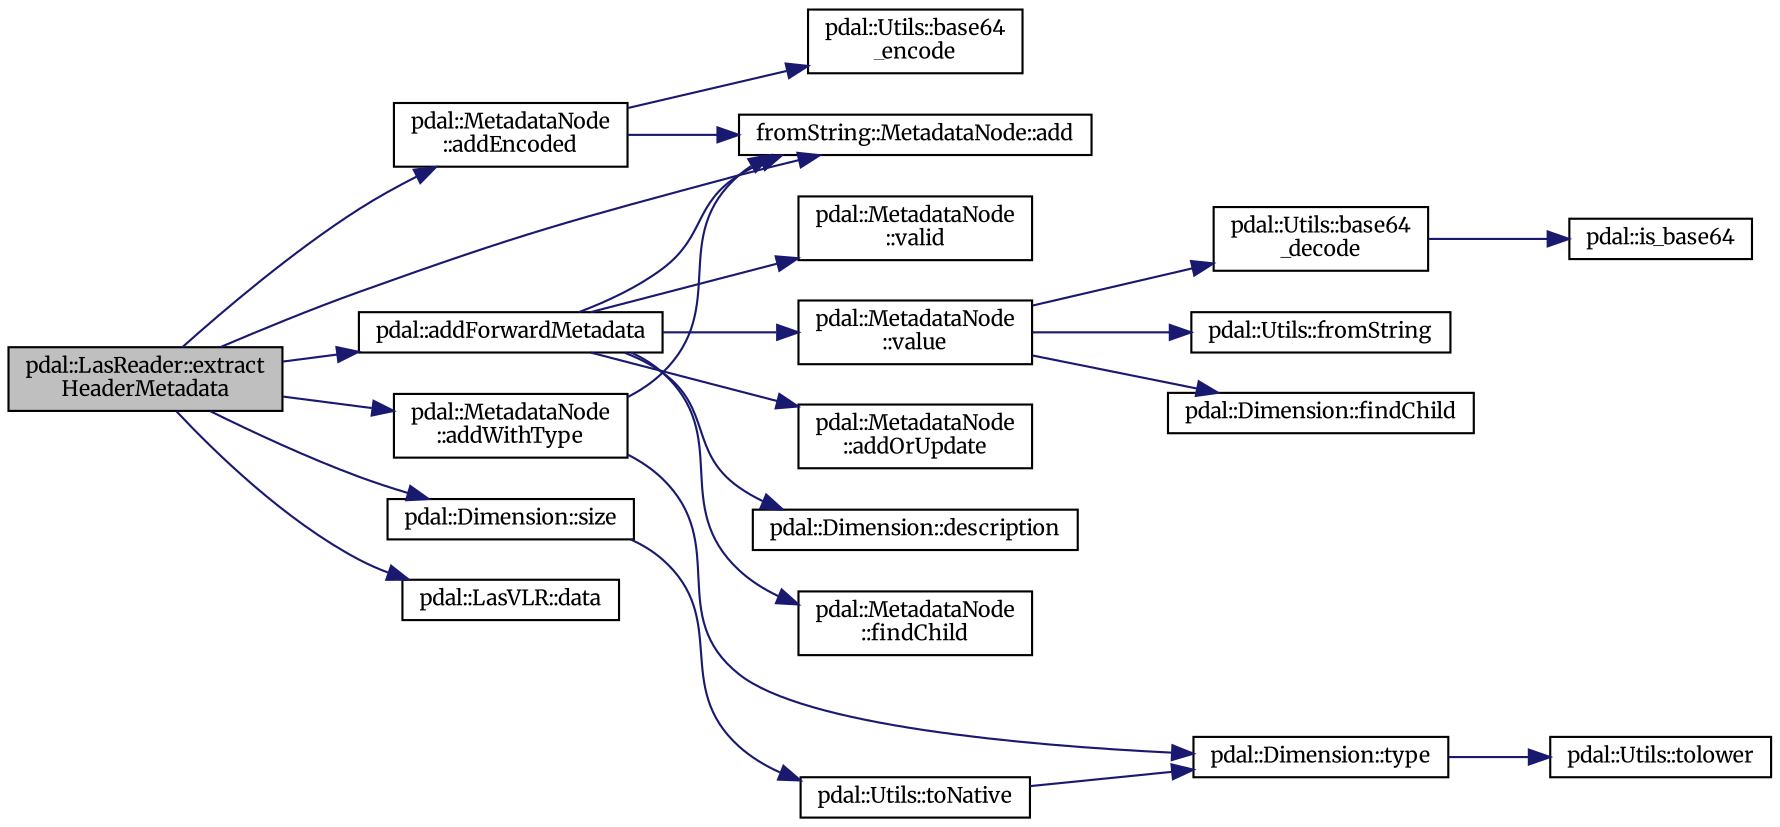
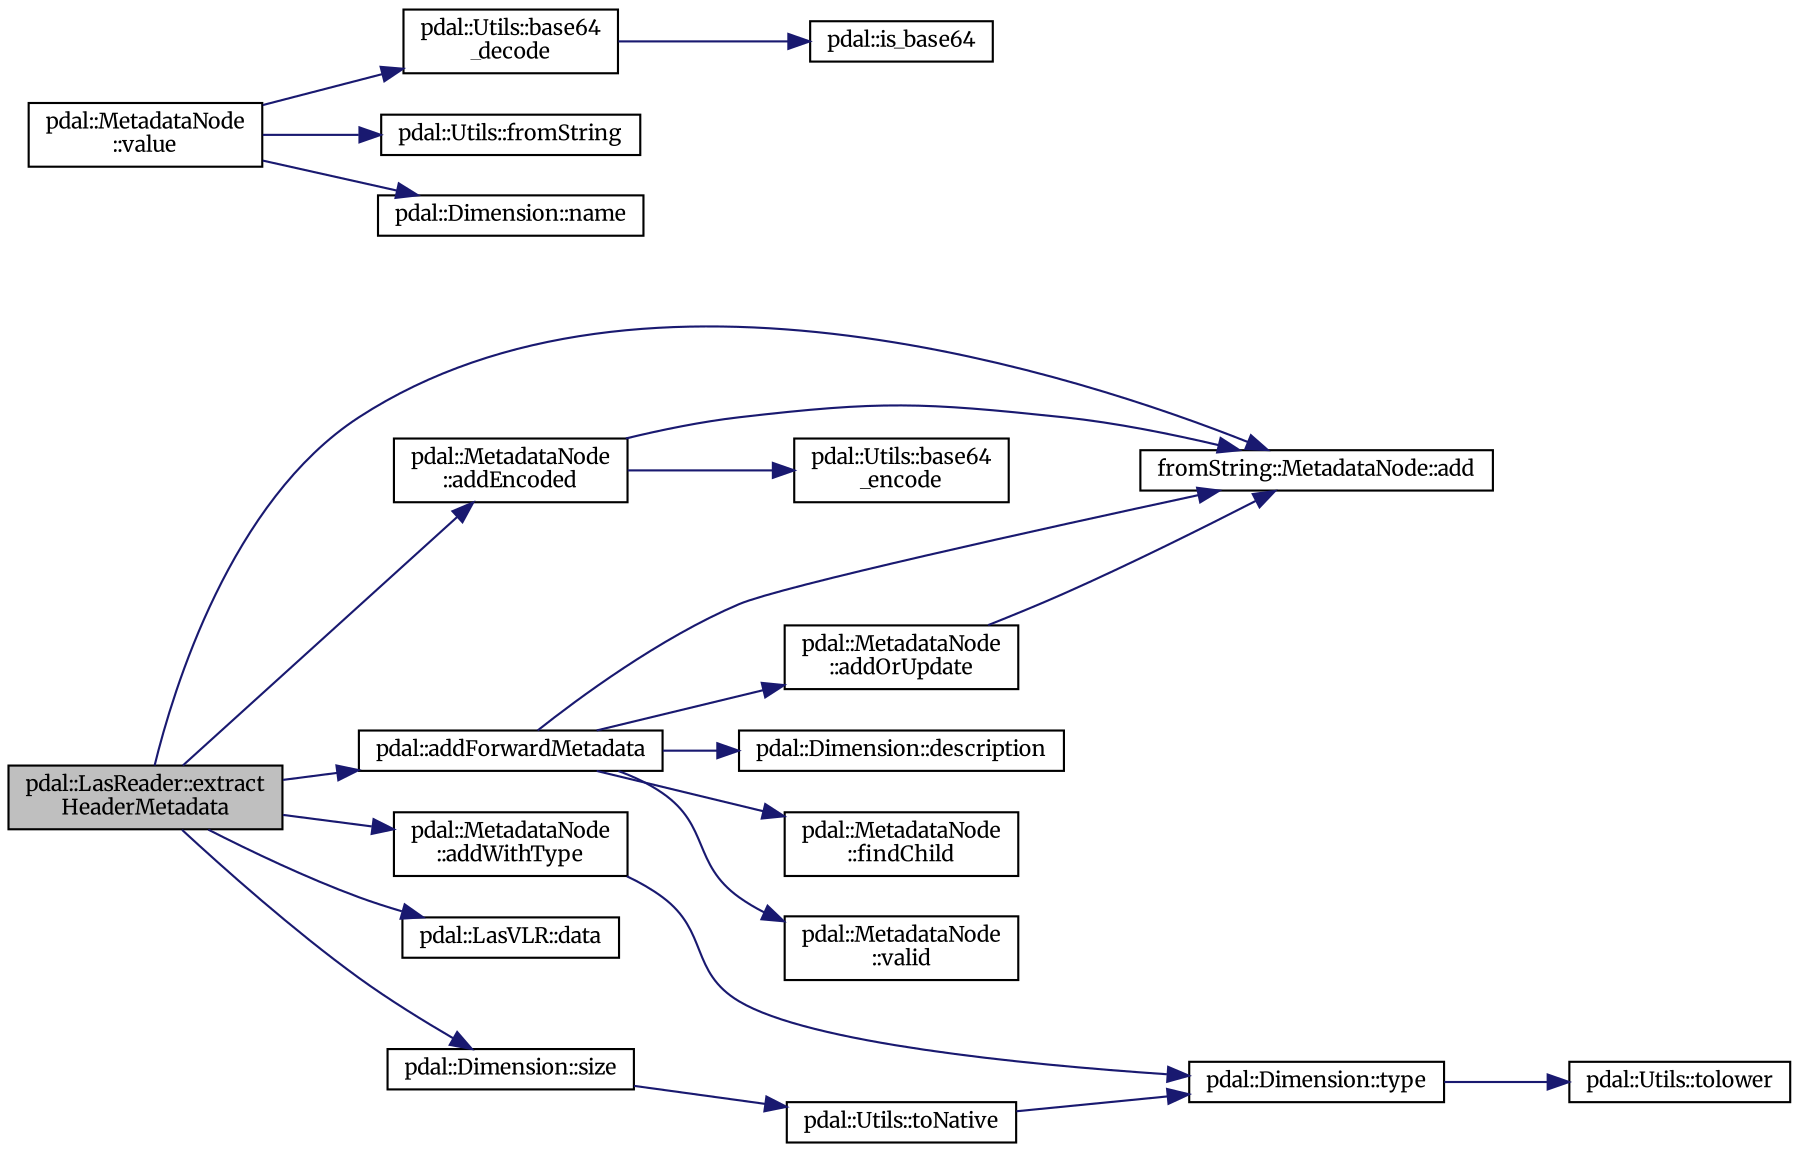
edge "pdal::MetadataNode ::addWithType" -> "fromString::MetadataNode::add": now "pdal::MetadataNode ::addOrUpdate" -> "fromString::MetadataNode::add"
edge "pdal::addForwardMetadata" -> "pdal::MetadataNode ::value": removed
node "pdal::Dimension::findChild": label "pdal::Dimension::findChild" -> "pdal::Dimension::name"
